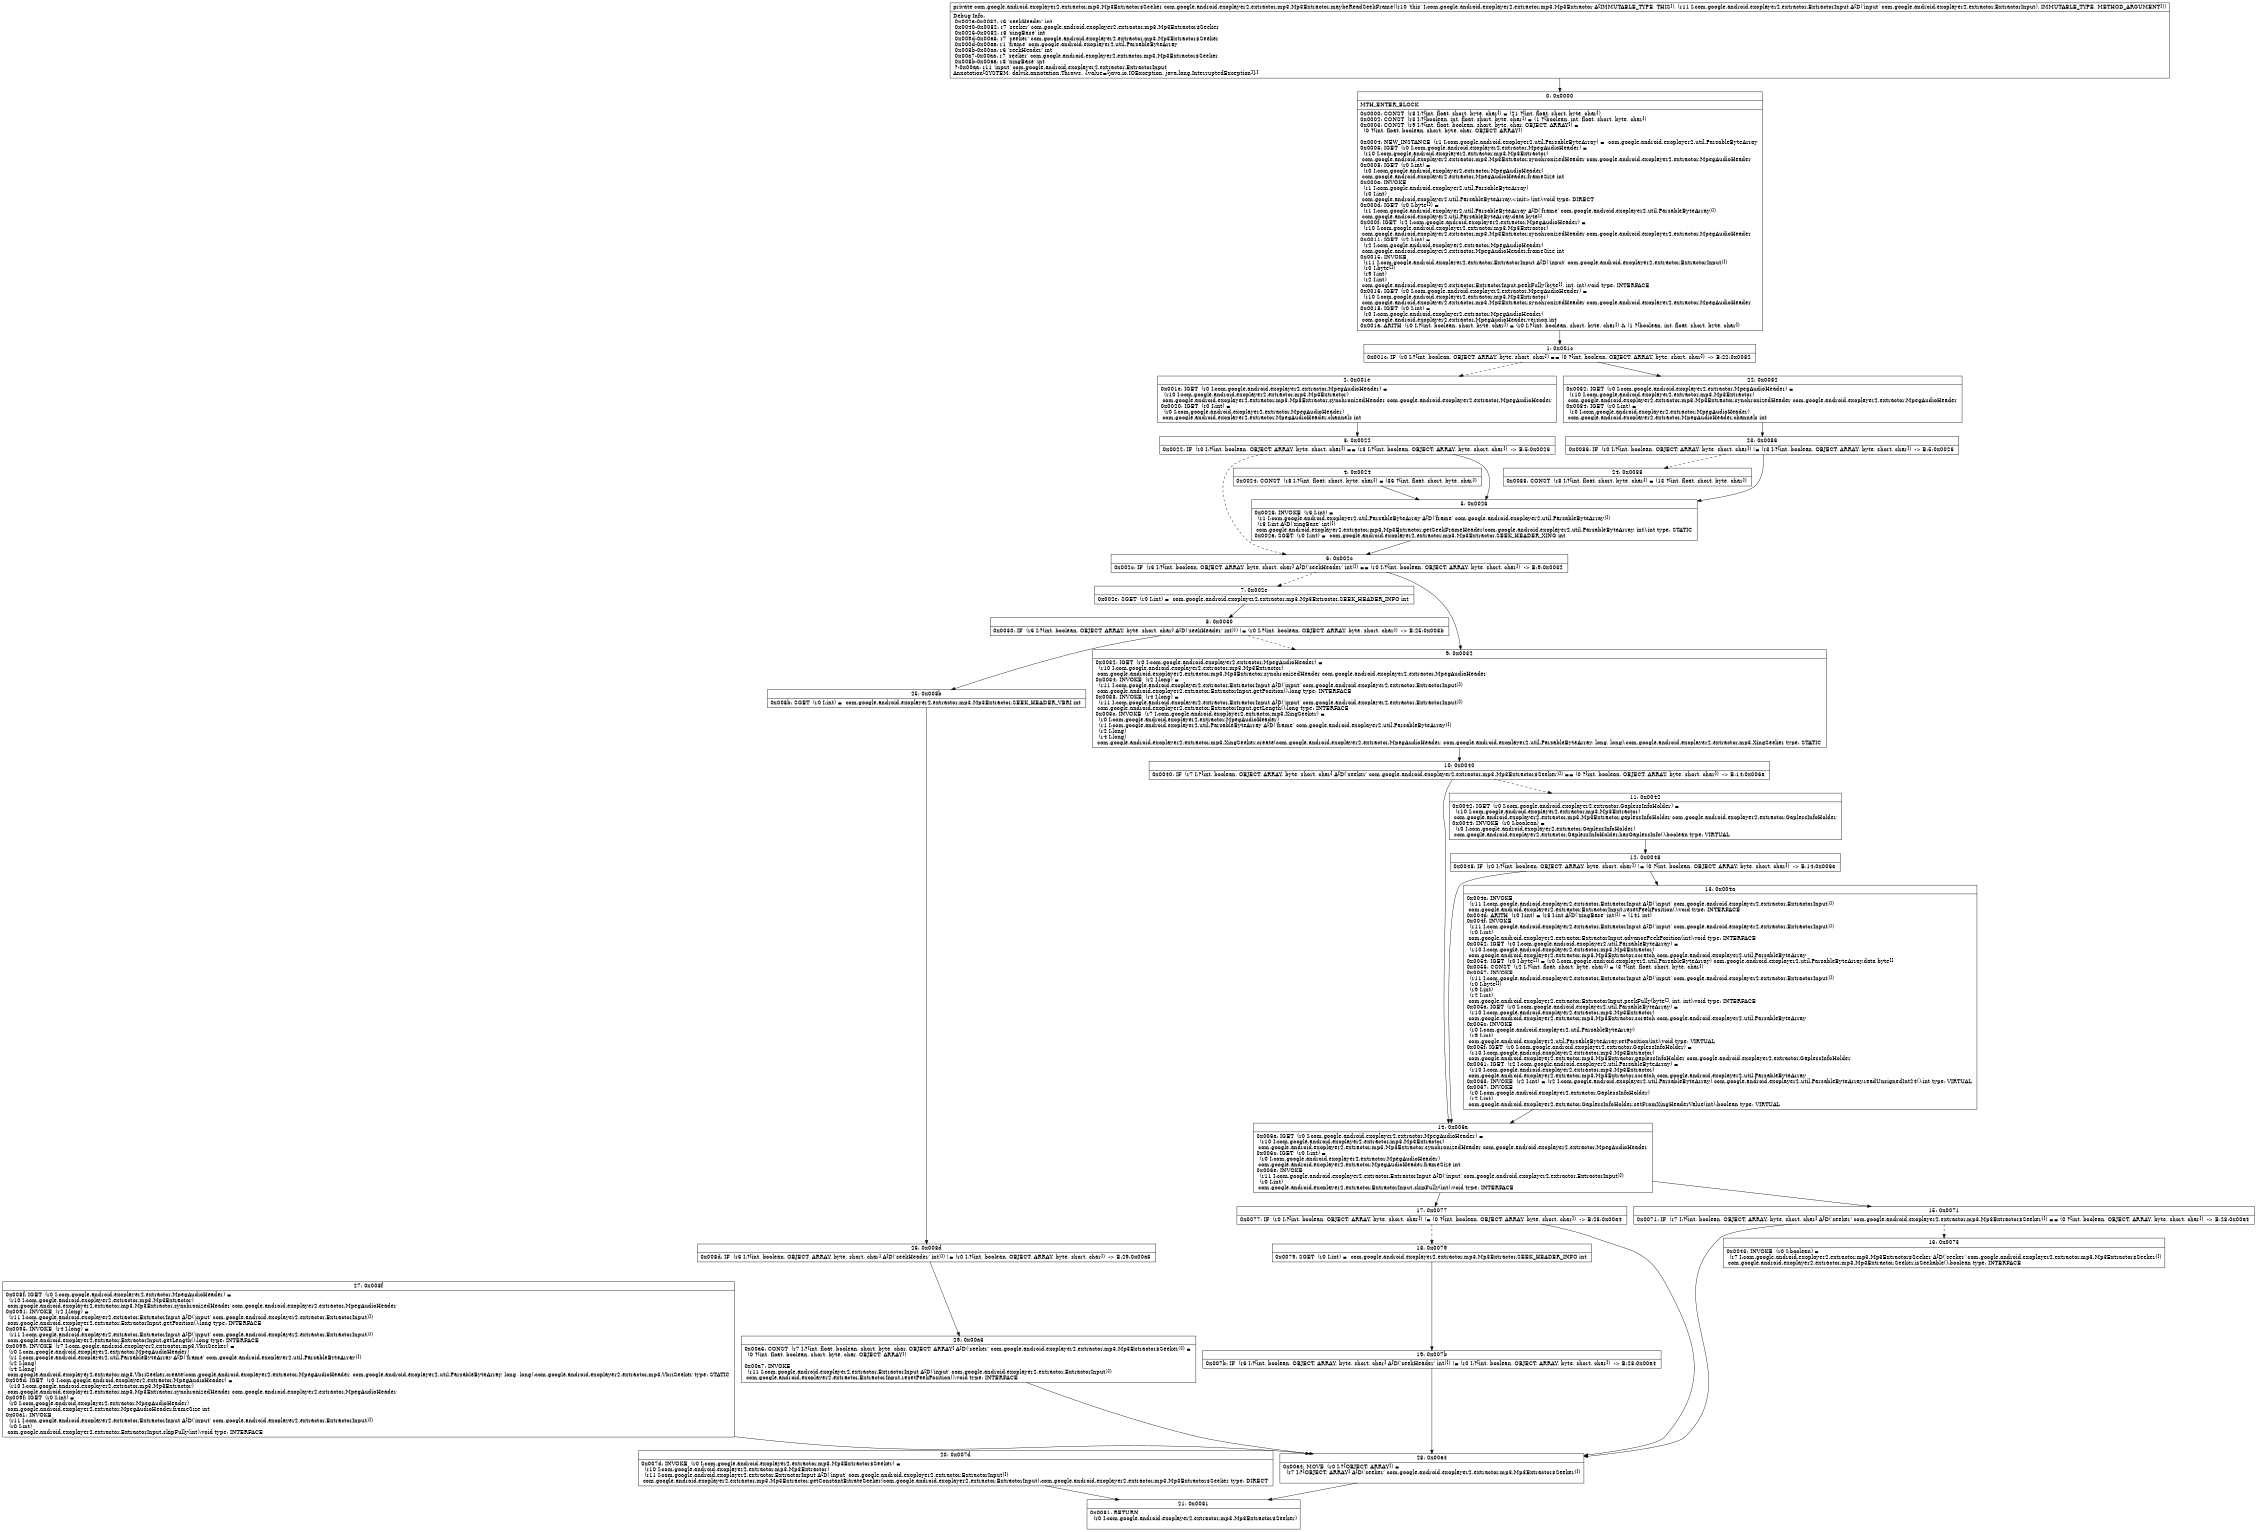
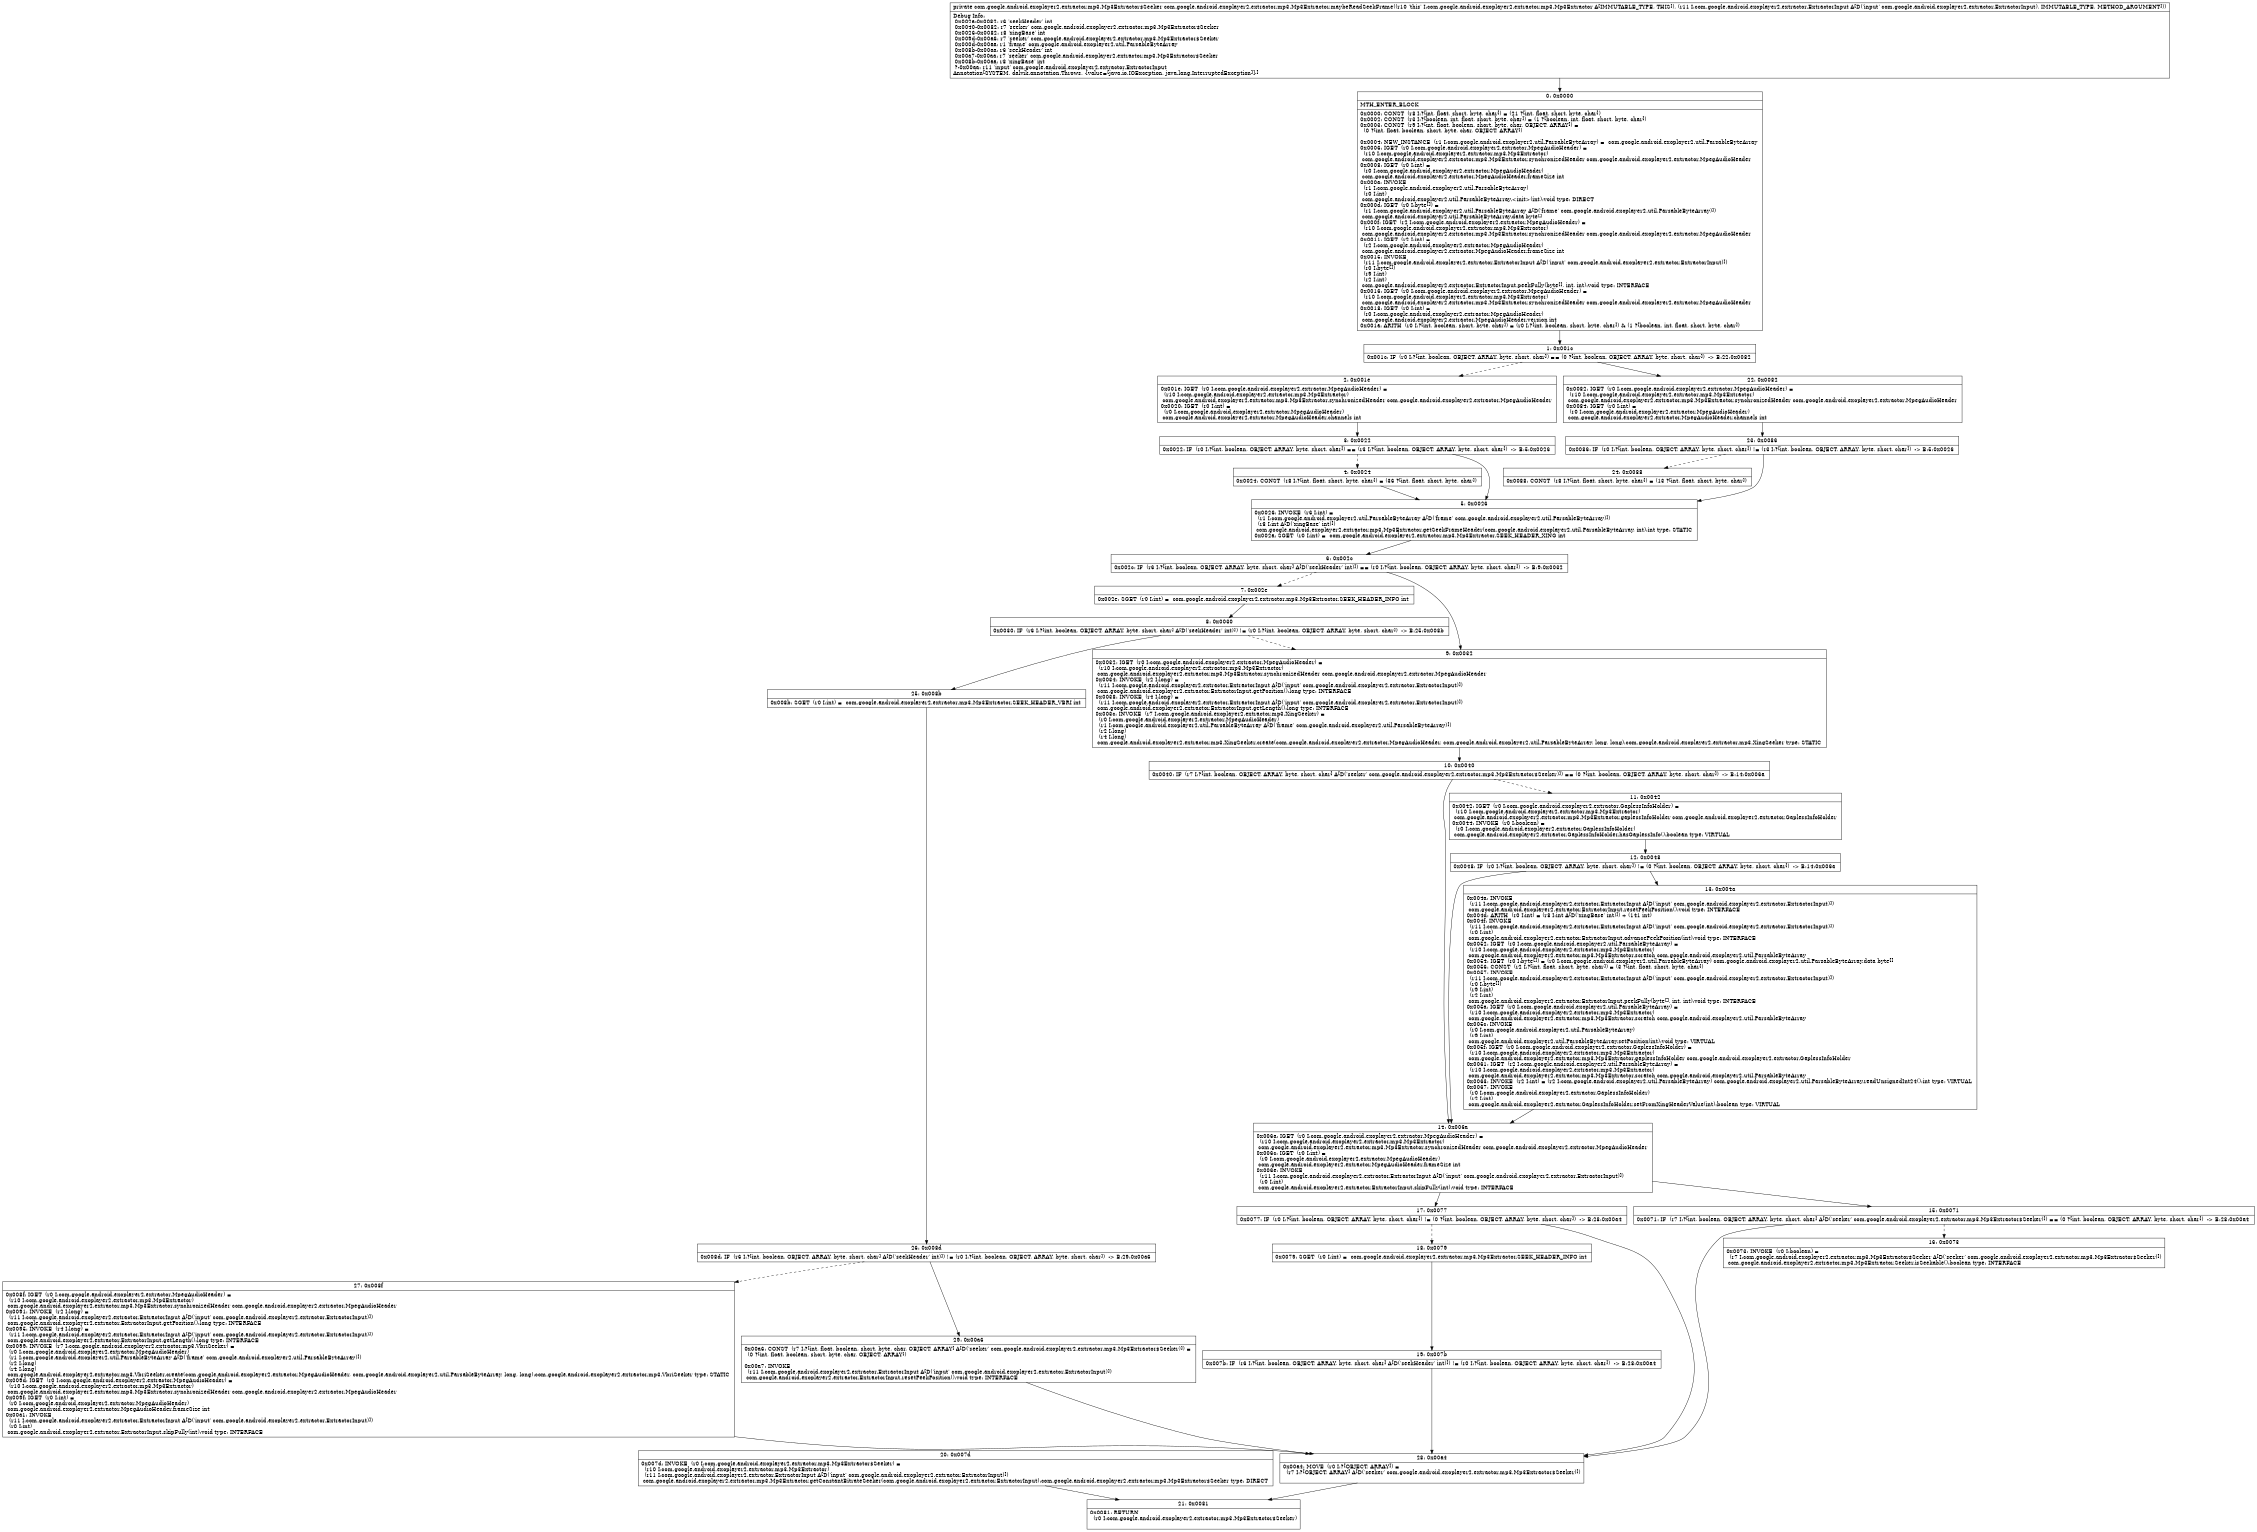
edge "3: 0x0022" -> "6: 0x002c": now "3: 0x0022" -> "4: 0x0024"
node "16: 0x0073": text "0x0043: INVOKE  (r0 I:boolean) =" -> "0x0073: INVOKE  (r0 I:boolean) ="
edge "26: 0x008d" -> "27: 0x008f": added
